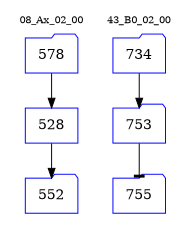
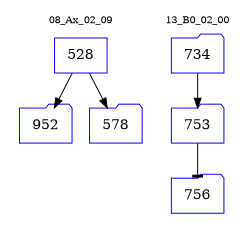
cluster "08_Ax_02_00": label "08_Ax_02_00" -> "08_Ax_02_09"
cluster "43_B0_02_00": label "43_B0_02_00" -> "13_B0_02_00"
edge "578" -> "528": reversed
node "552": label "552" -> "952"
node "755": label "755" -> "756"
